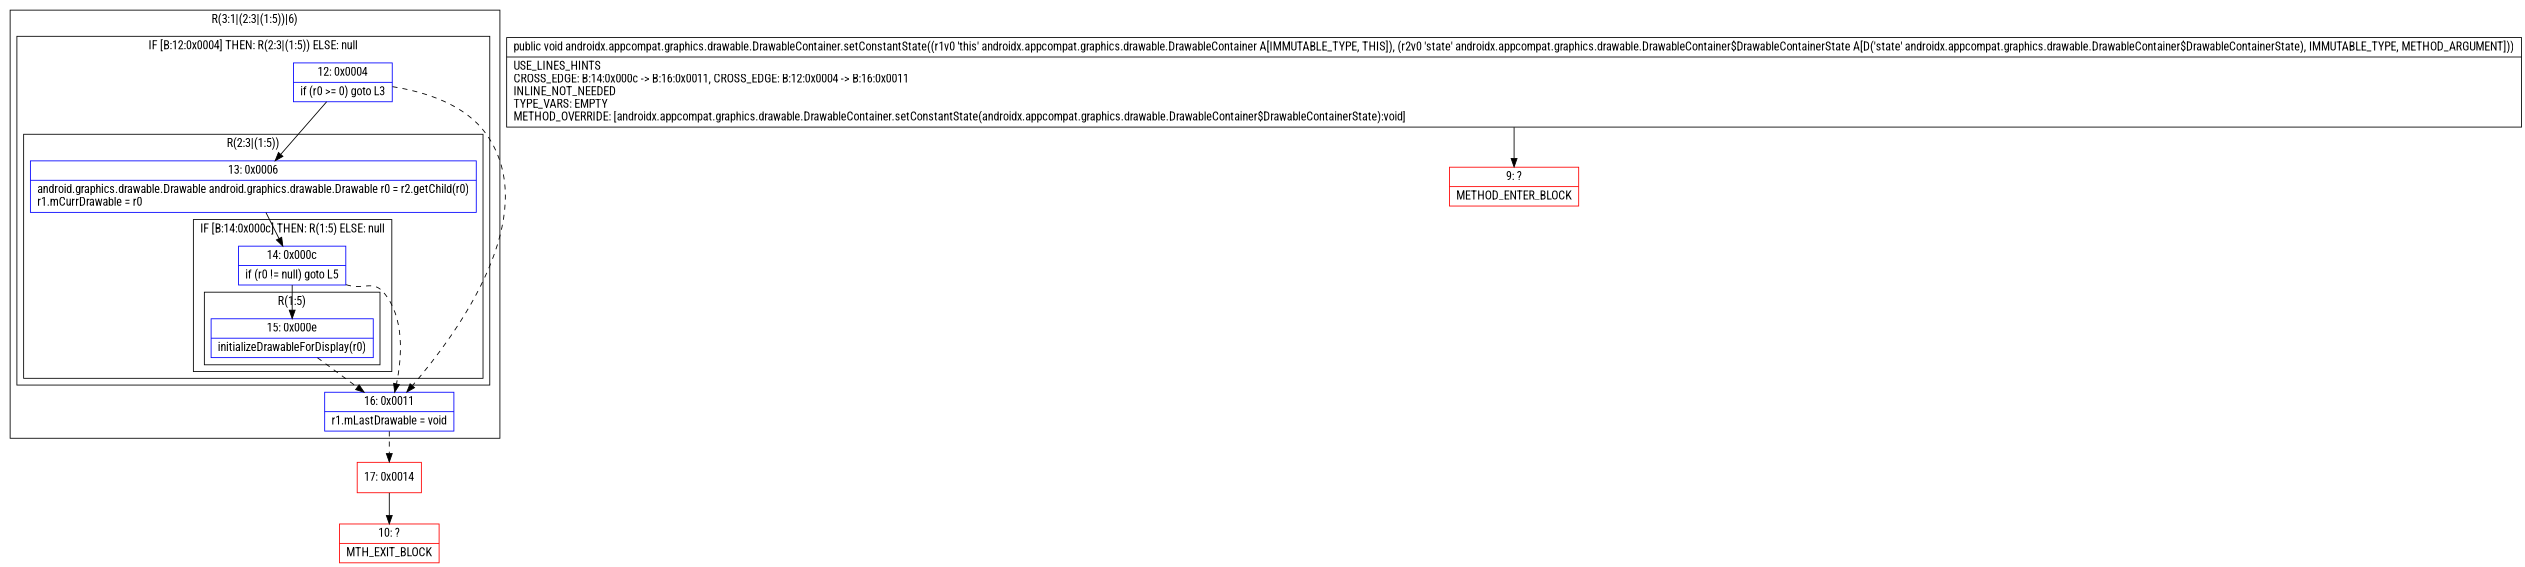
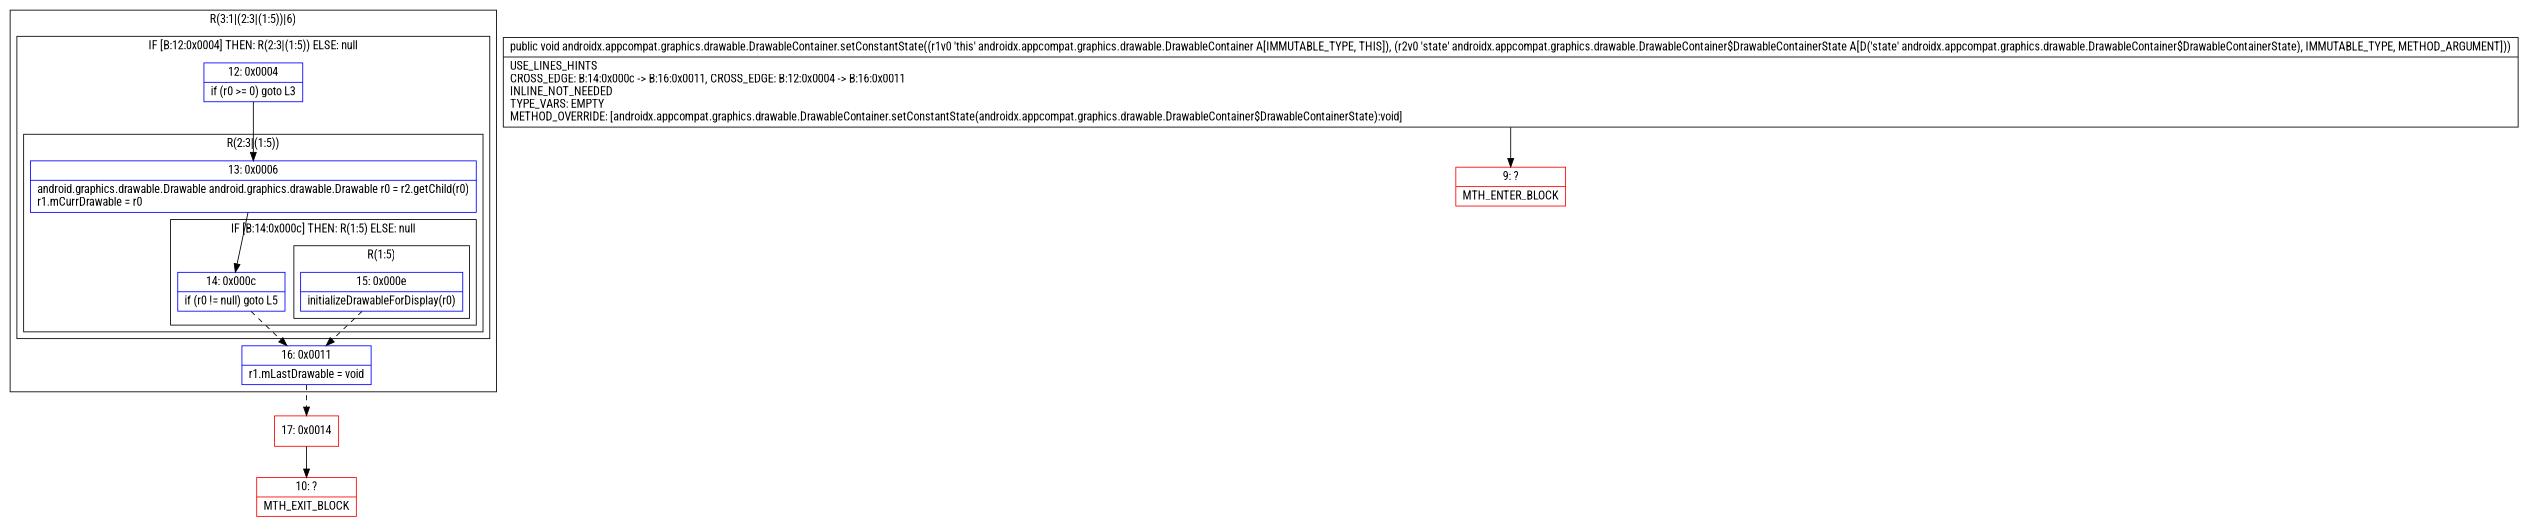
node "9: ?": text "METHOD_ENTER_BLOCK" -> "MTH_ENTER_BLOCK"
edge "14: 0x000c" -> "15: 0x000e": removed
edge "12: 0x0004" -> "16: 0x0011": removed
